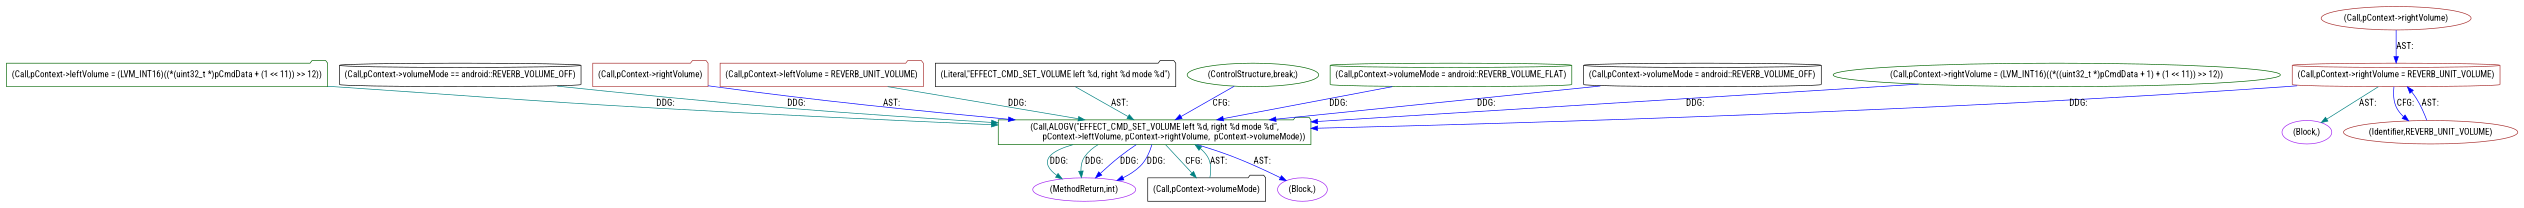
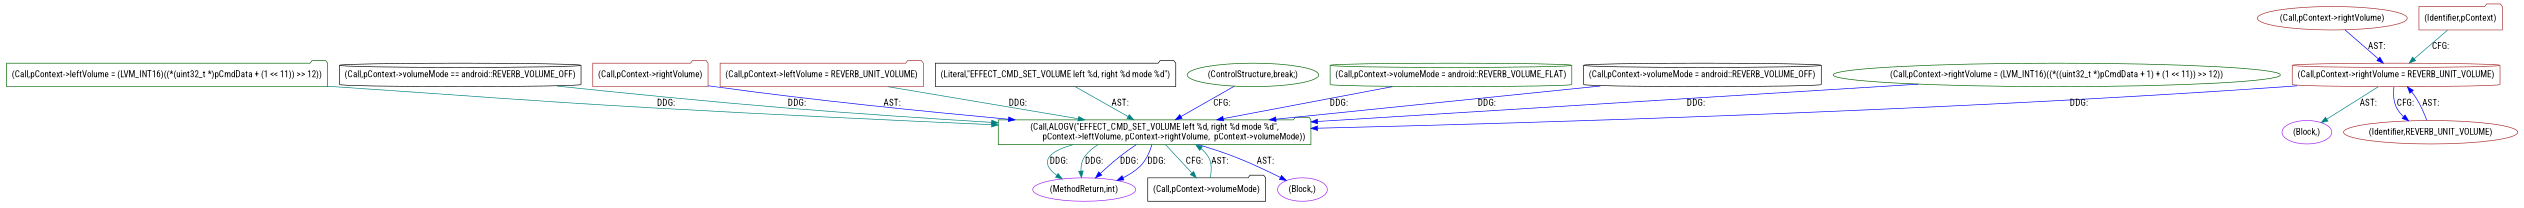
node "(Identifier,pContext)": added
